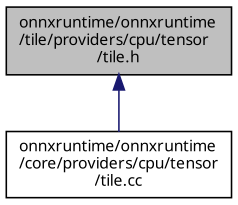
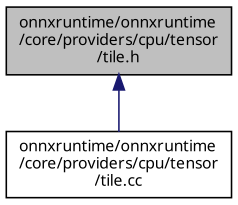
node "onnxruntime/onnxruntime /tile/providers/cpu/tensor /tile.h": label "onnxruntime/onnxruntime /tile/providers/cpu/tensor /tile.h" -> "onnxruntime/onnxruntime /core/providers/cpu/tensor /tile.h"
